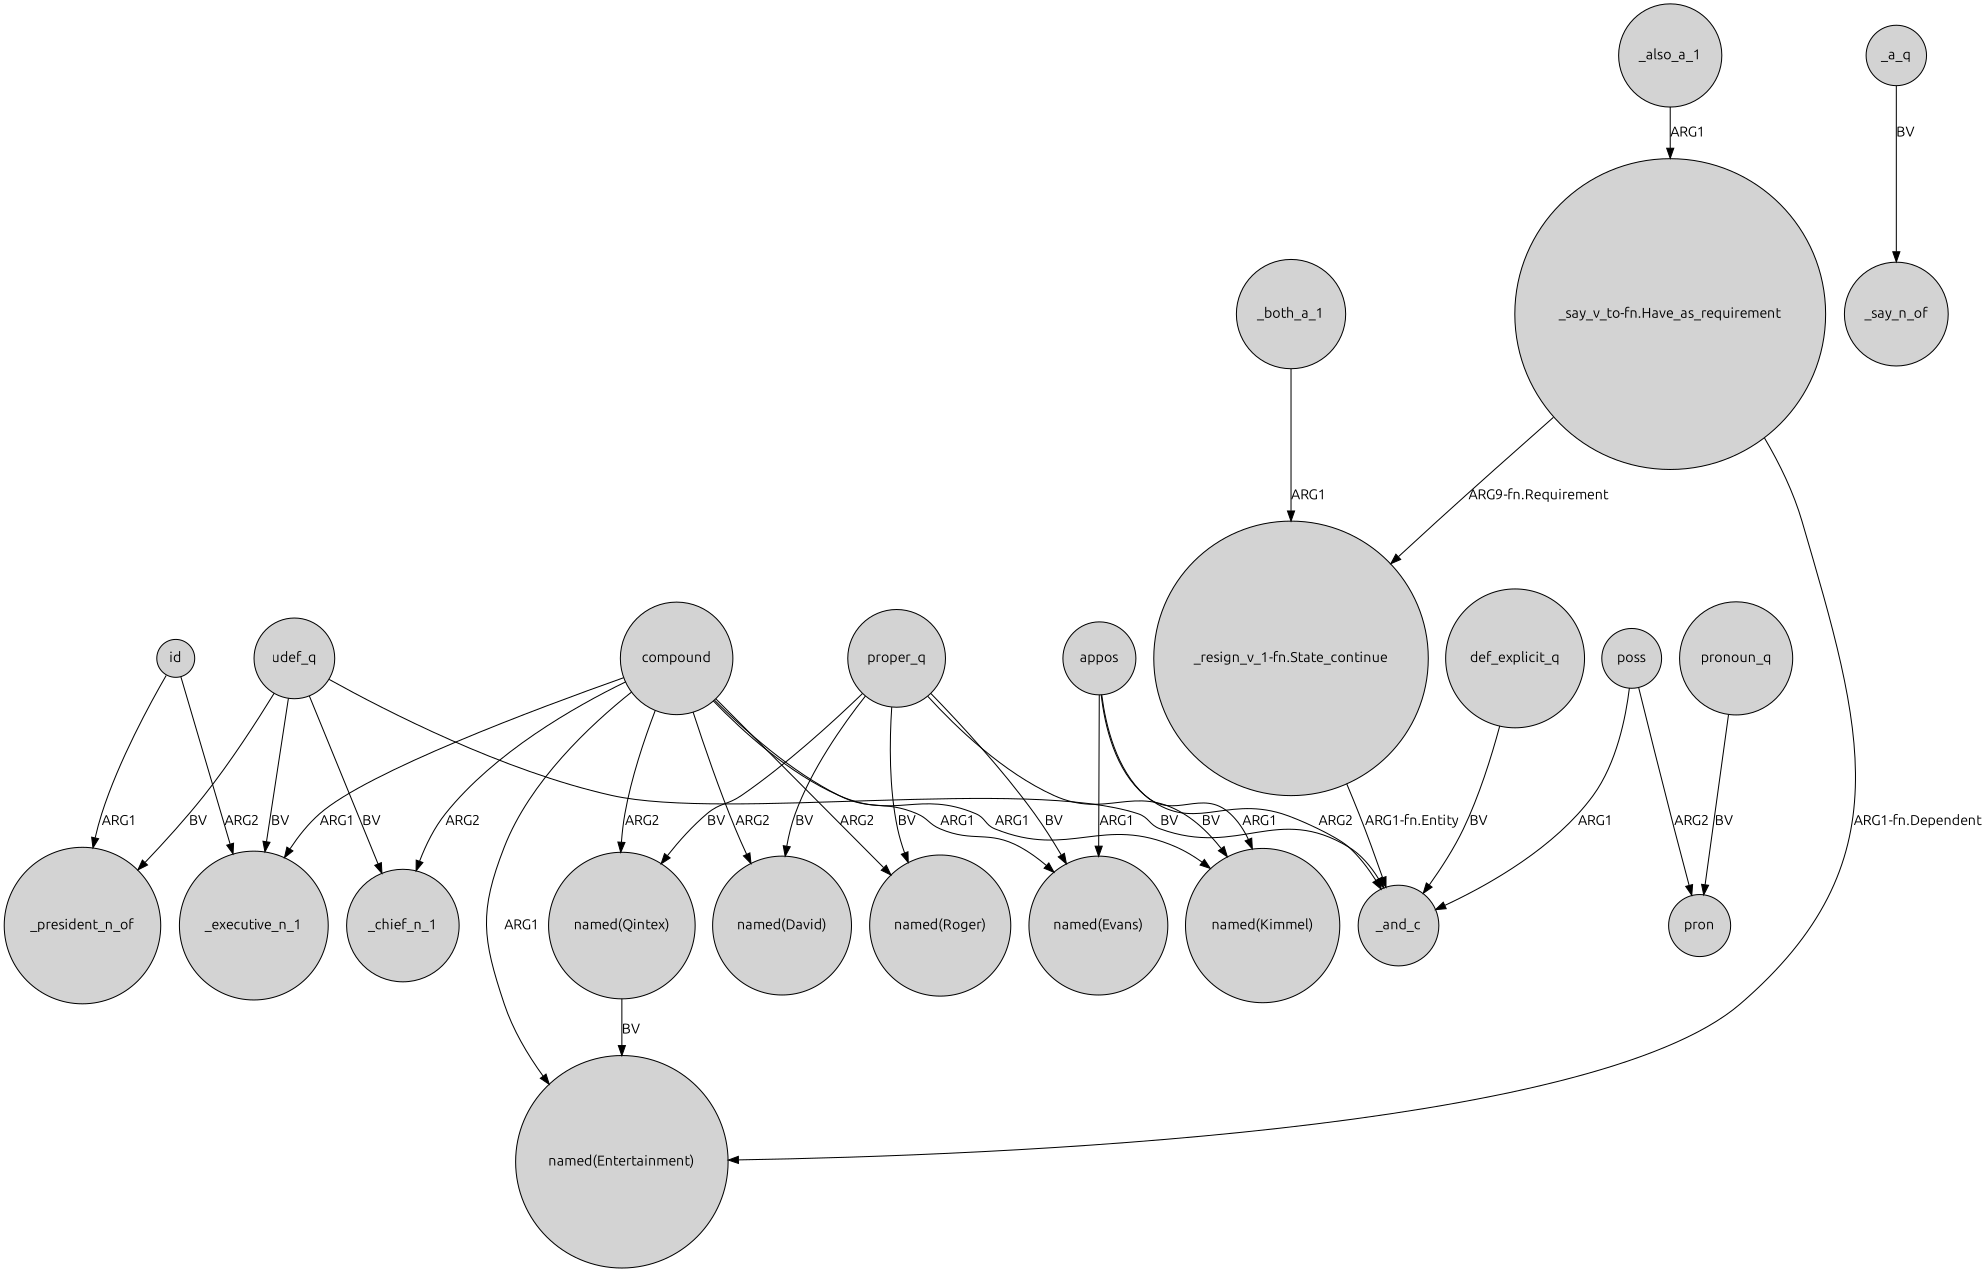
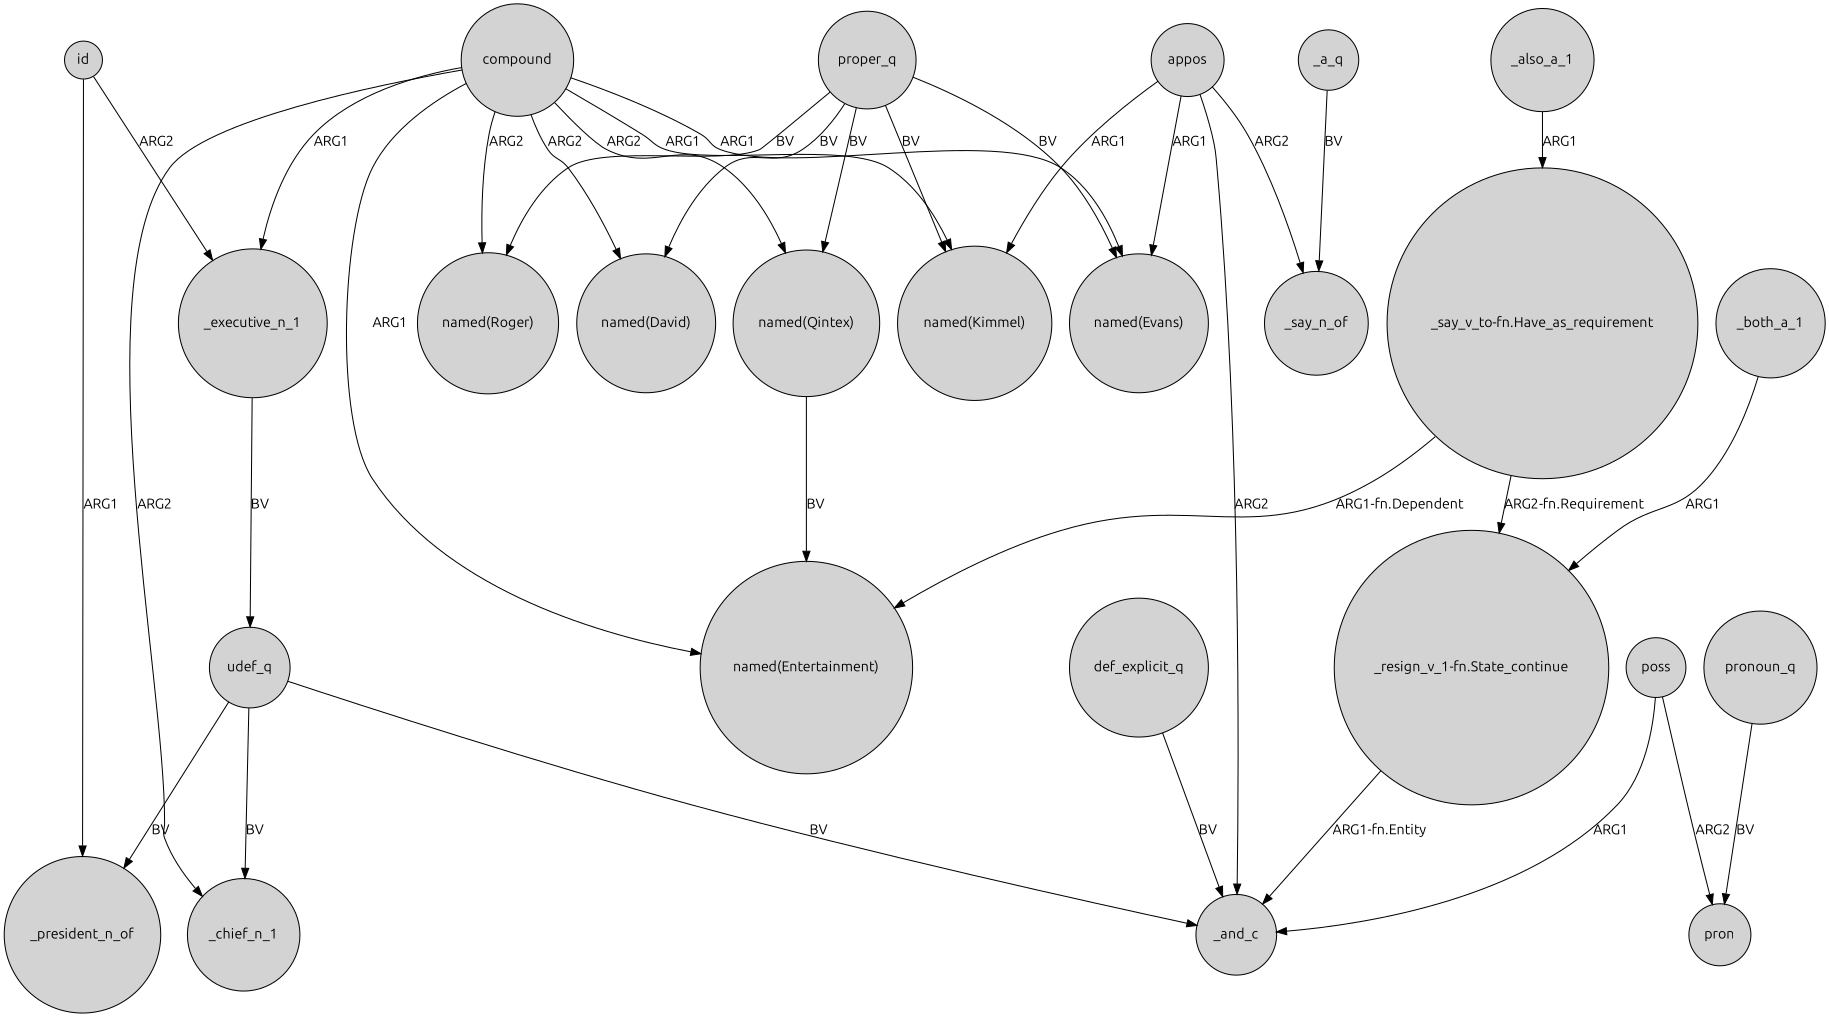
edge "appos" -> "_say_n_of": added, label "ARG2"
edge "_say_v_to-fn.Have_as_requirement" -> "_resign_v_1-fn.State_continue": label "ARG9-fn.Requirement" -> "ARG2-fn.Requirement"
edge "udef_q" -> "_executive_n_1": reversed
